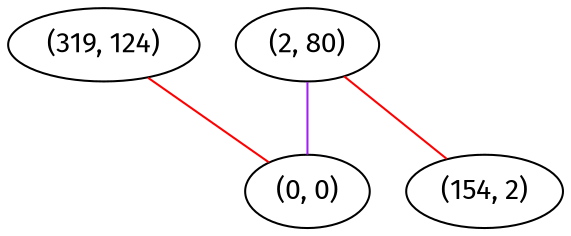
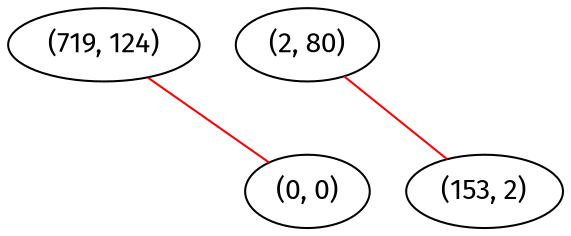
node "(319, 124)": label "(319, 124)" -> "(719, 124)"
edge "(2, 80)" -- "(0, 0)": removed
node "(154, 2)": label "(154, 2)" -> "(153, 2)"
